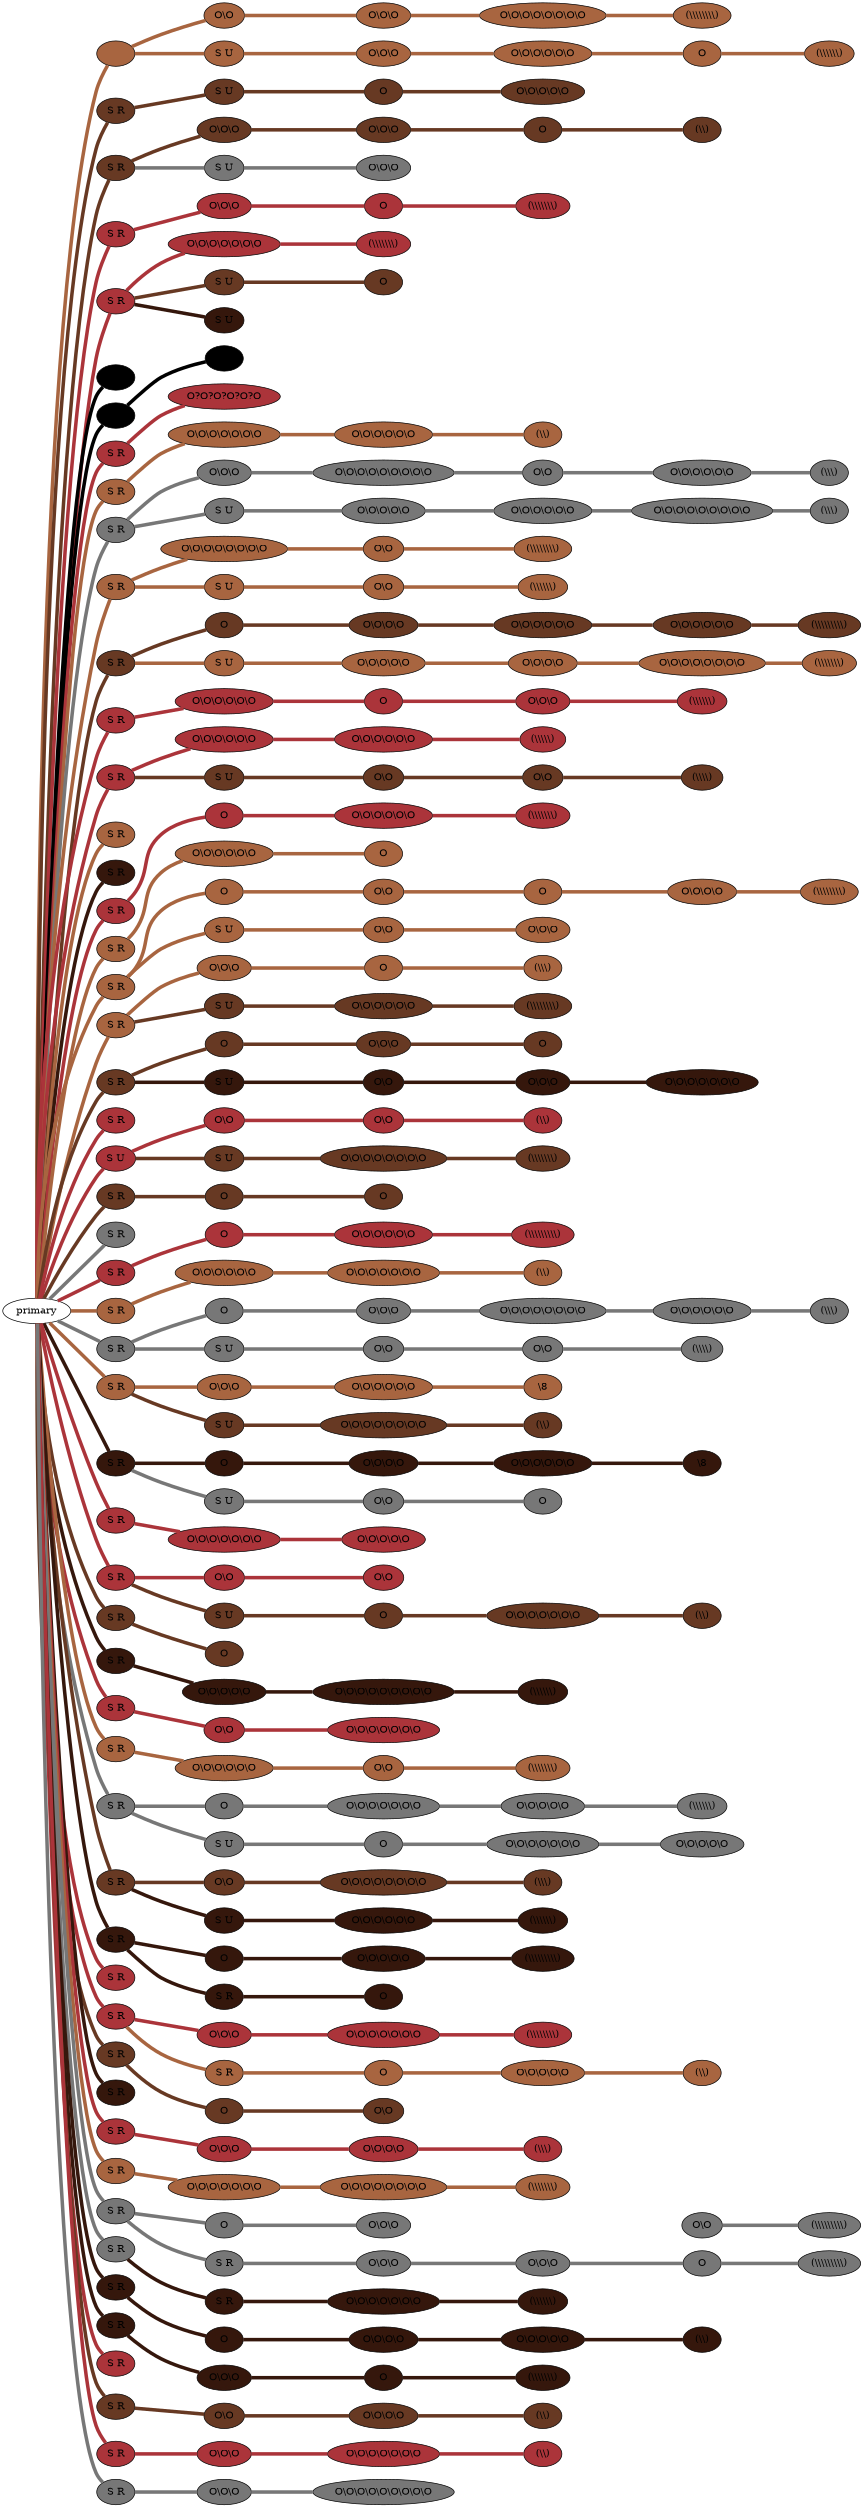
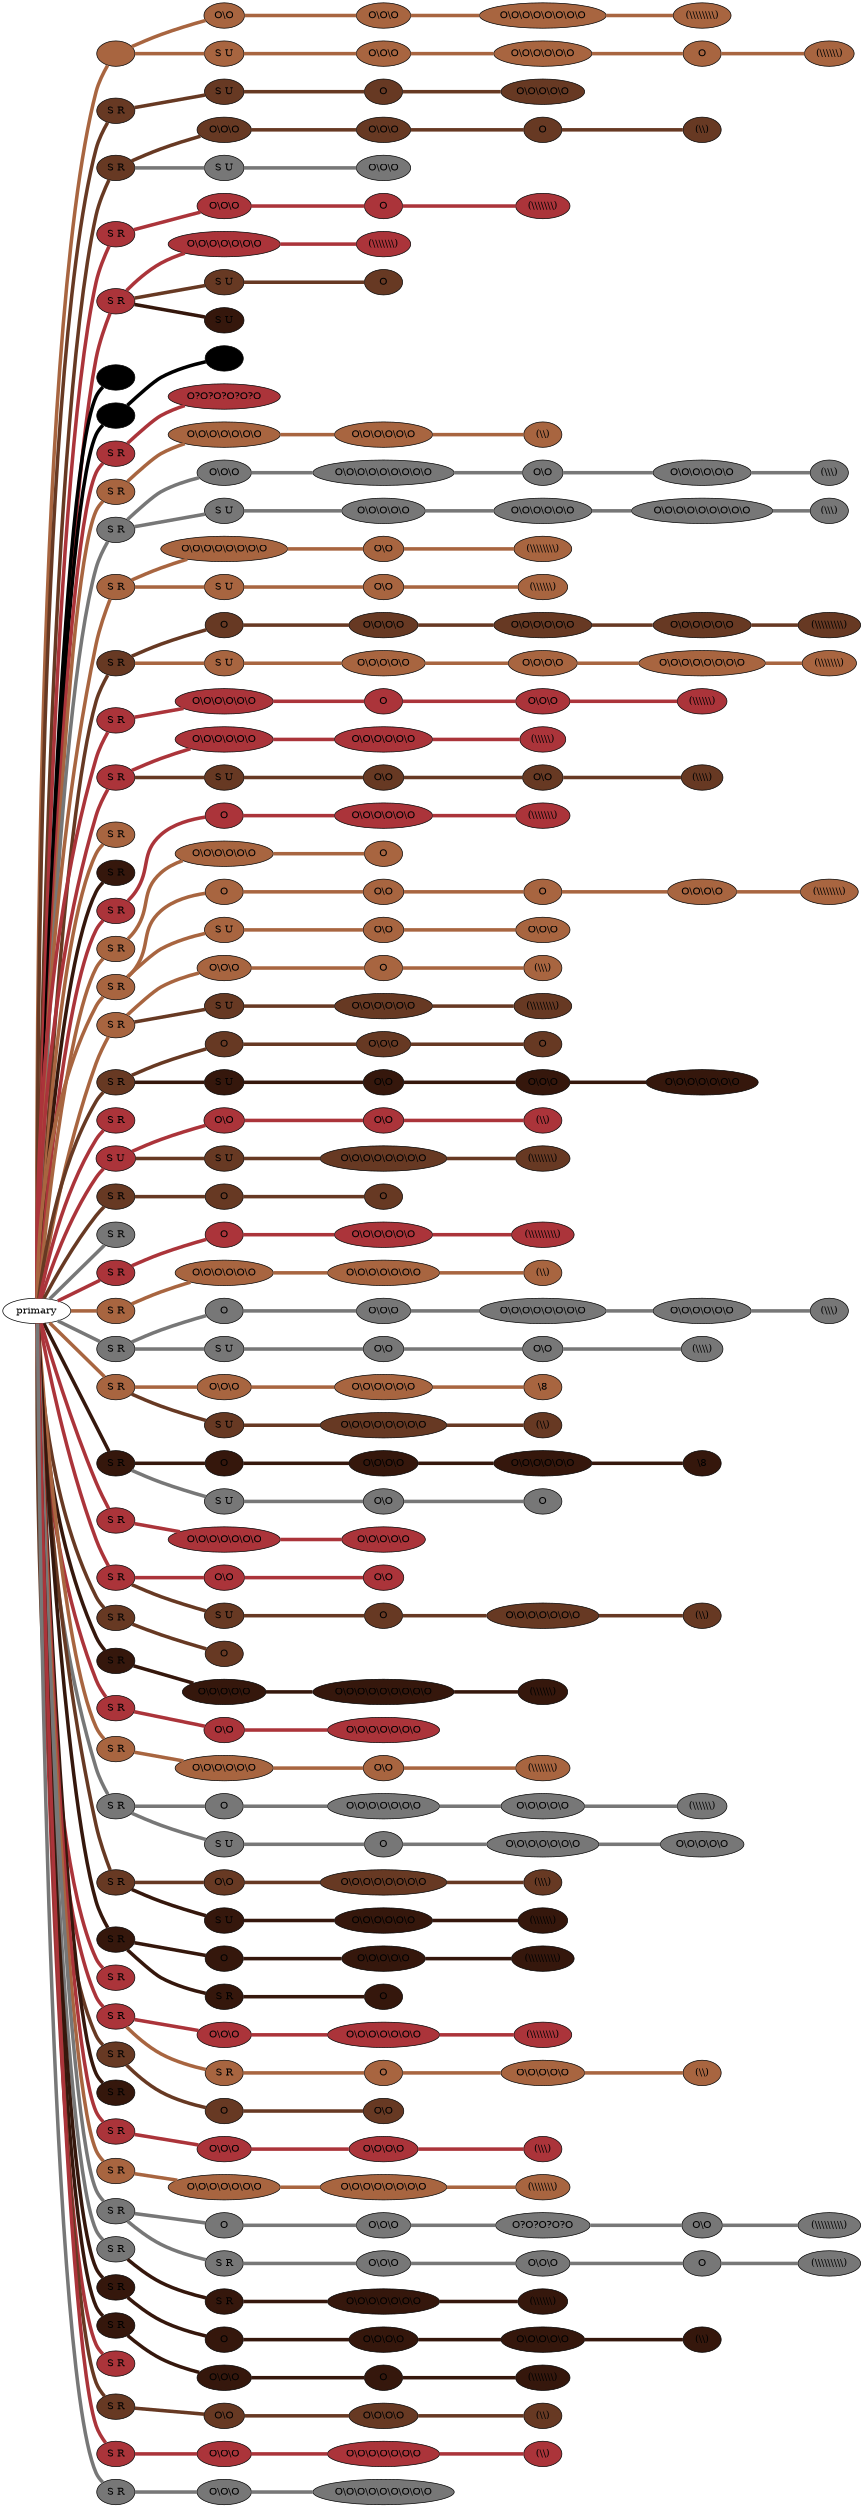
node "O?O?O?O?O": added
